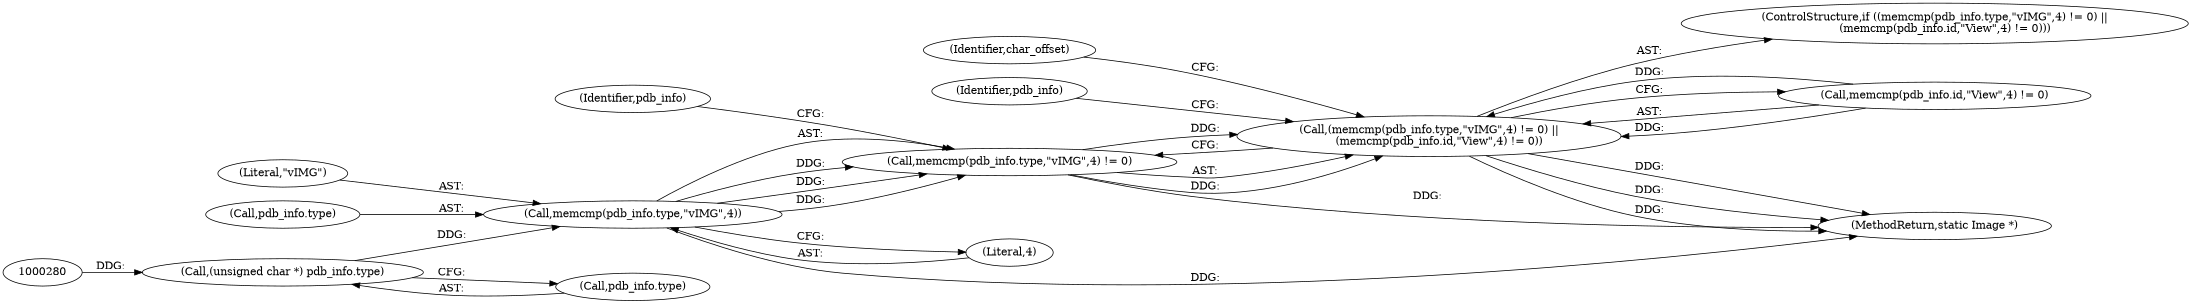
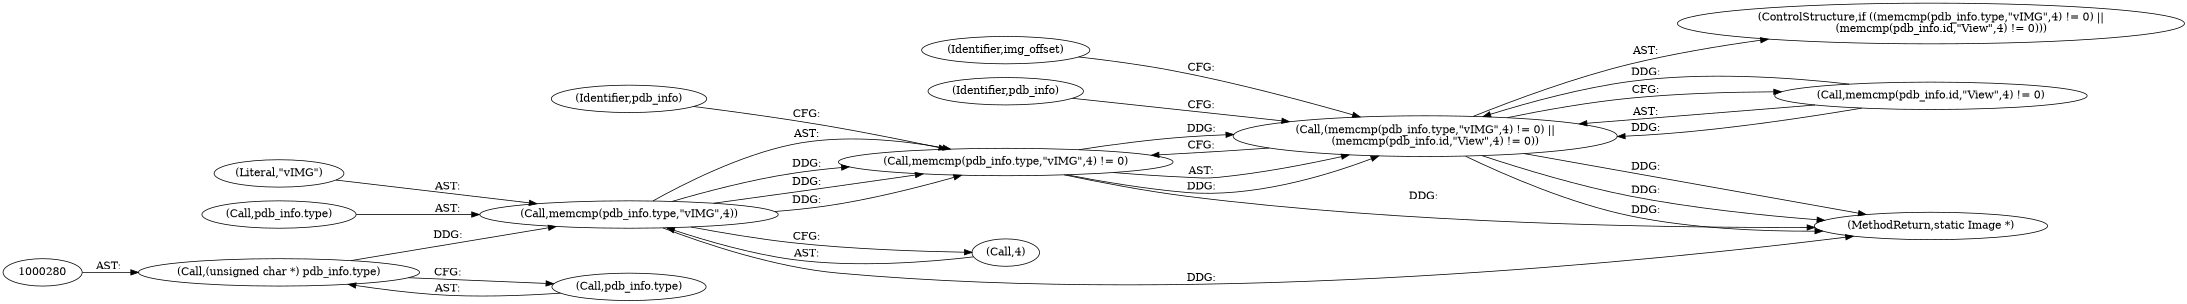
node "(Identifier,char_offset)": label "(Identifier,char_offset)" -> "(Identifier,img_offset)"
node "(Literal,4)": label "(Literal,4)" -> "(Call,4)"
edge "1000280" -> "(Call,(unsigned char *) pdb_info.type)": label "DDG: " -> "AST: "
